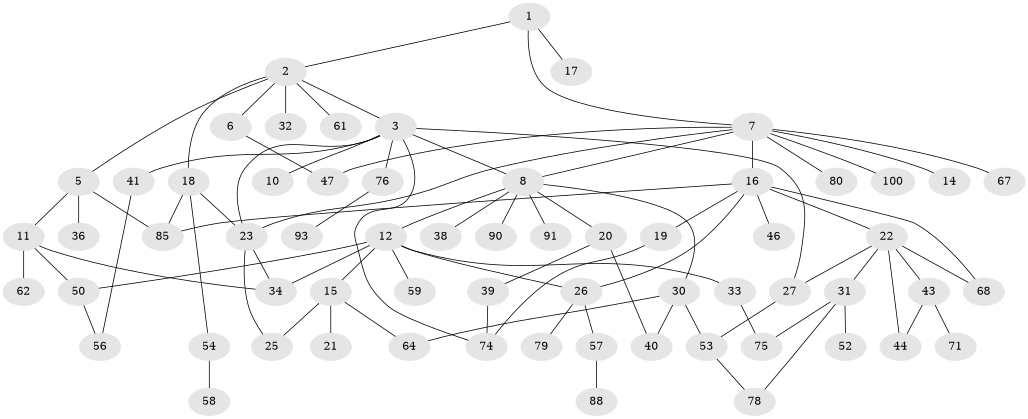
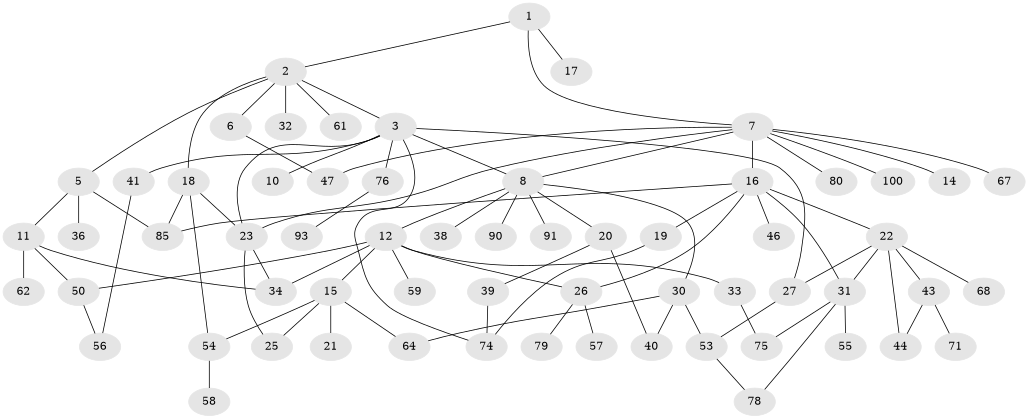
edge "16" -- "68": now "16" -- "31"
edge "15" -- "54": added
node "52": label "52" -> "55"
node "88": removed
